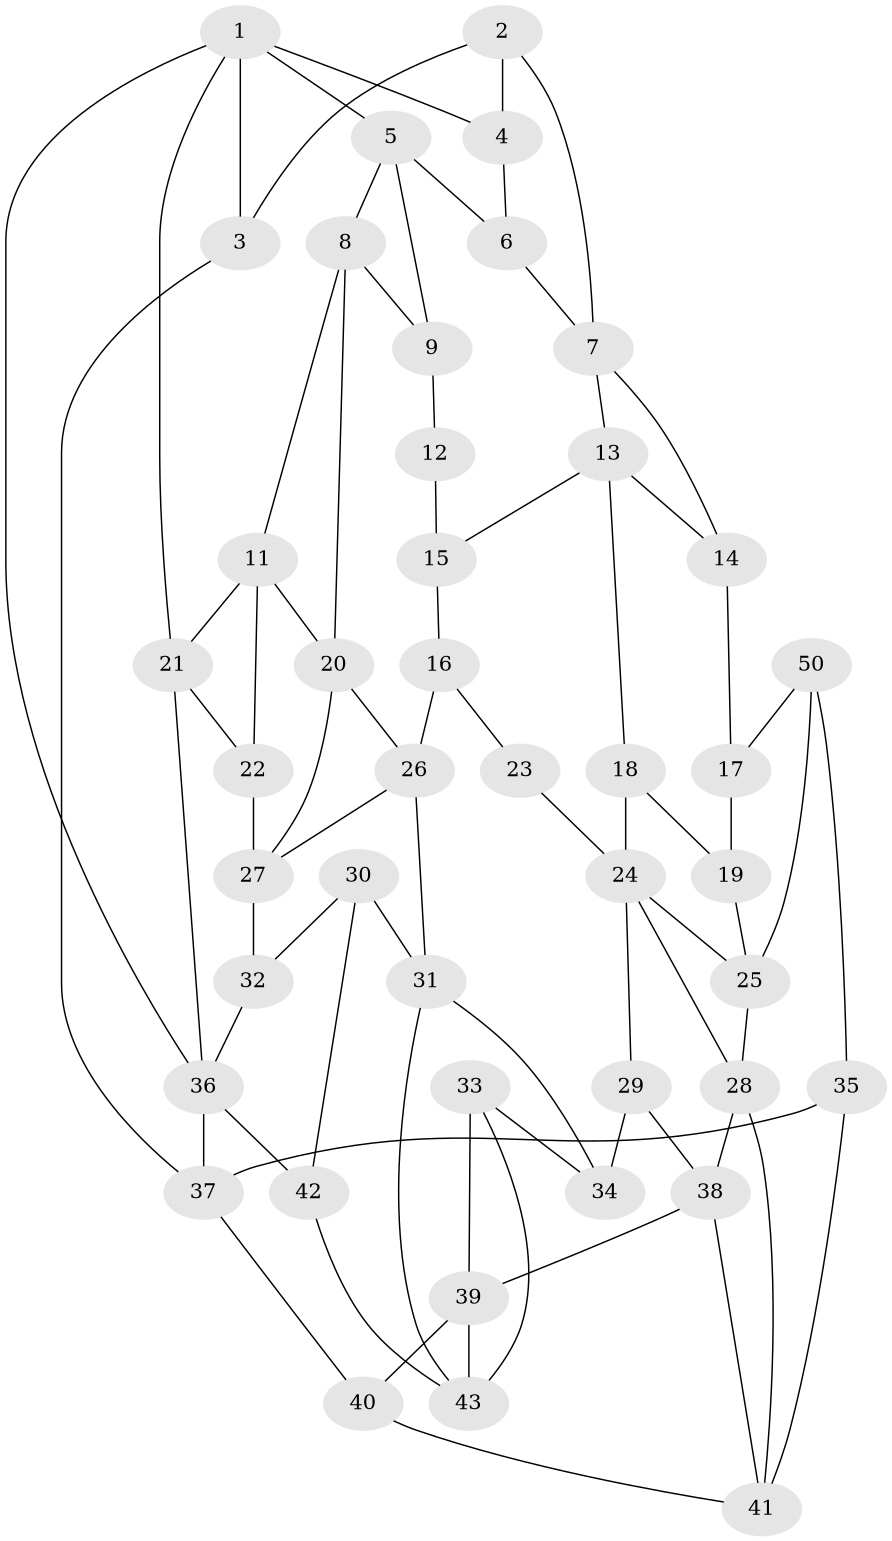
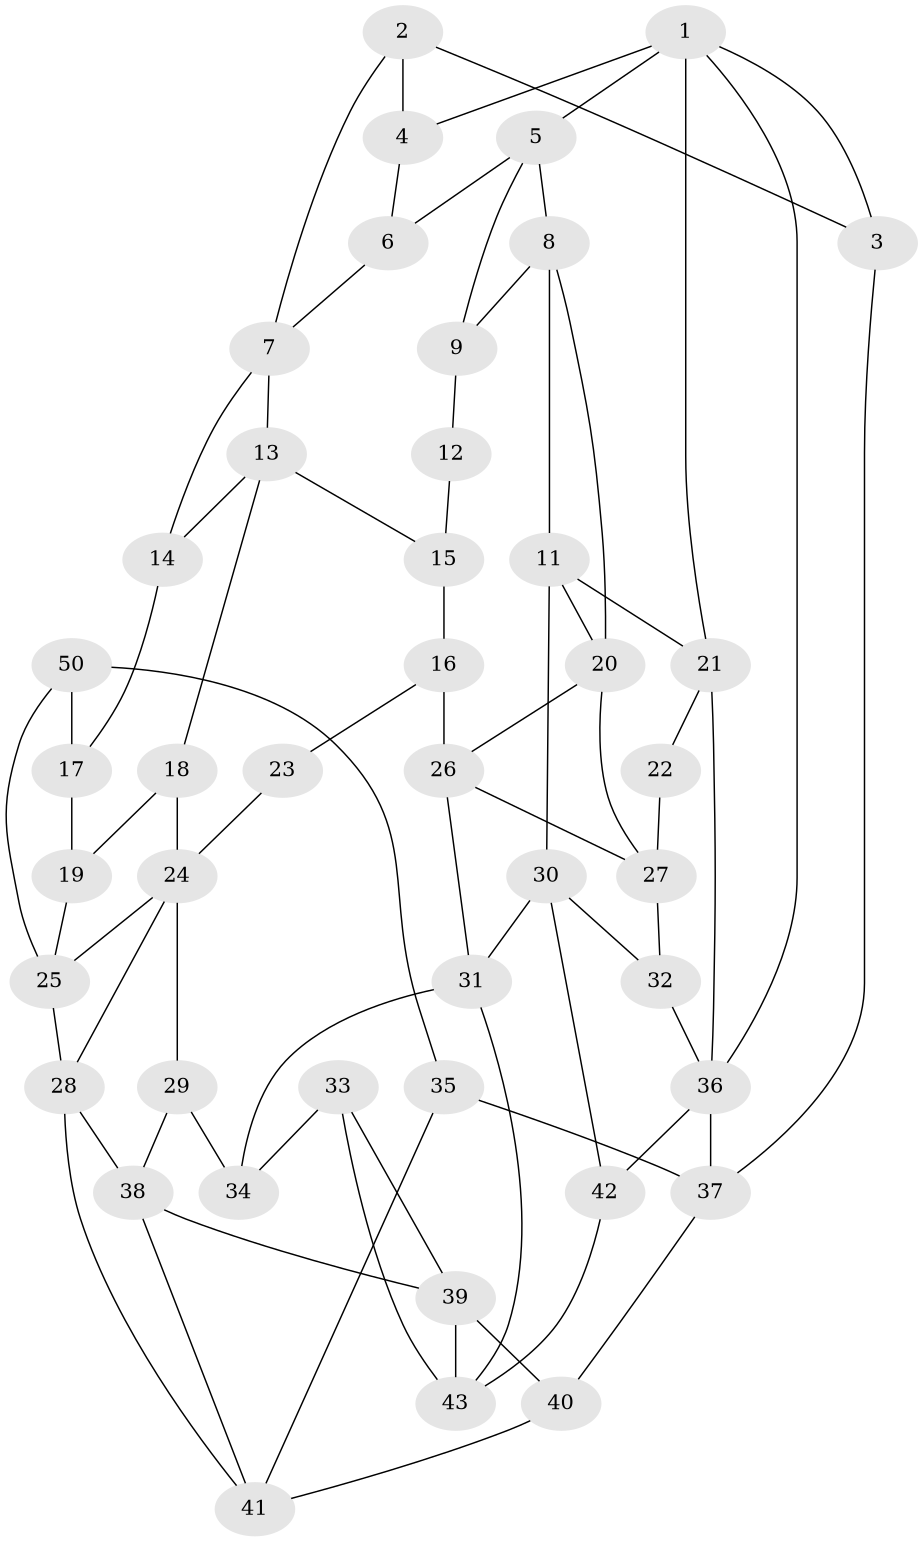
edge "11" -- "22": now "11" -- "30"
